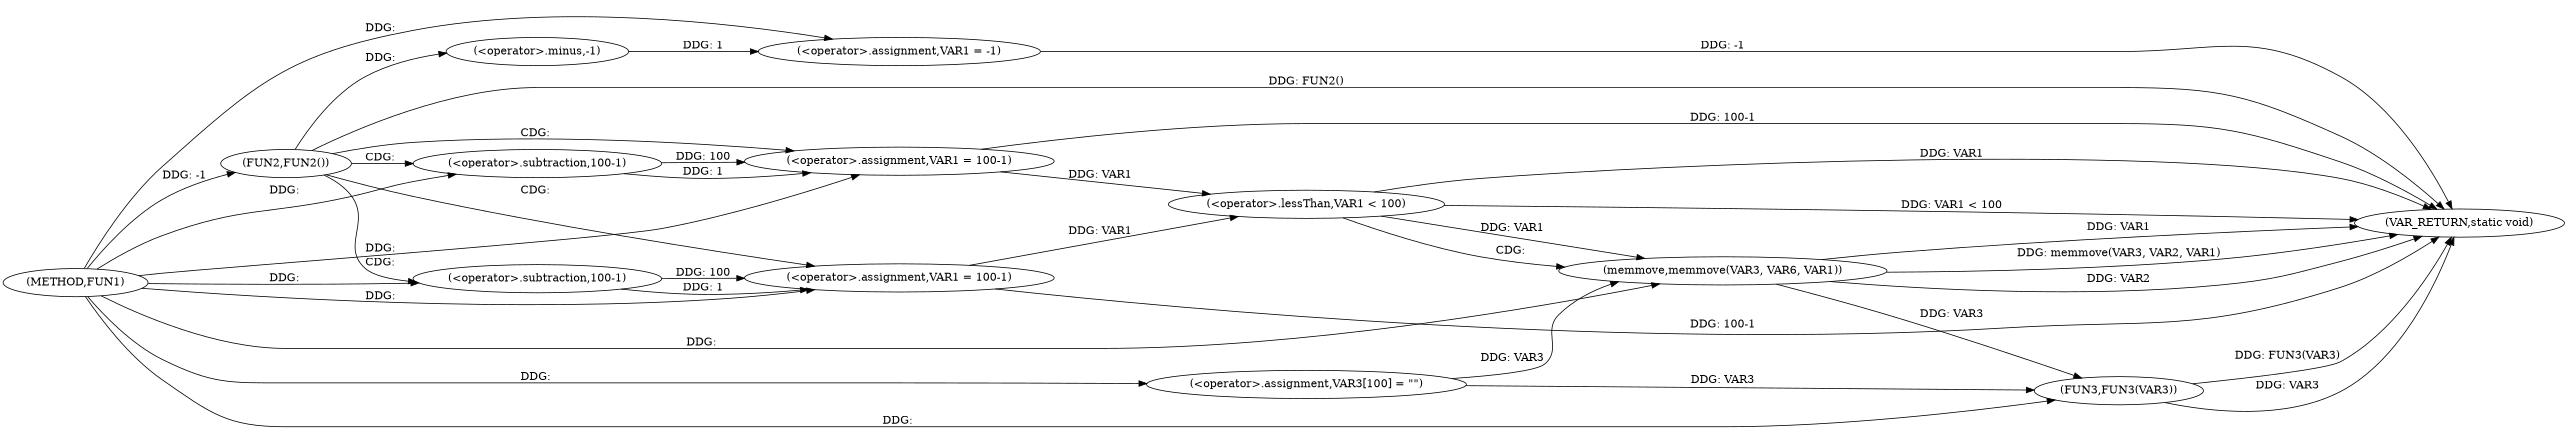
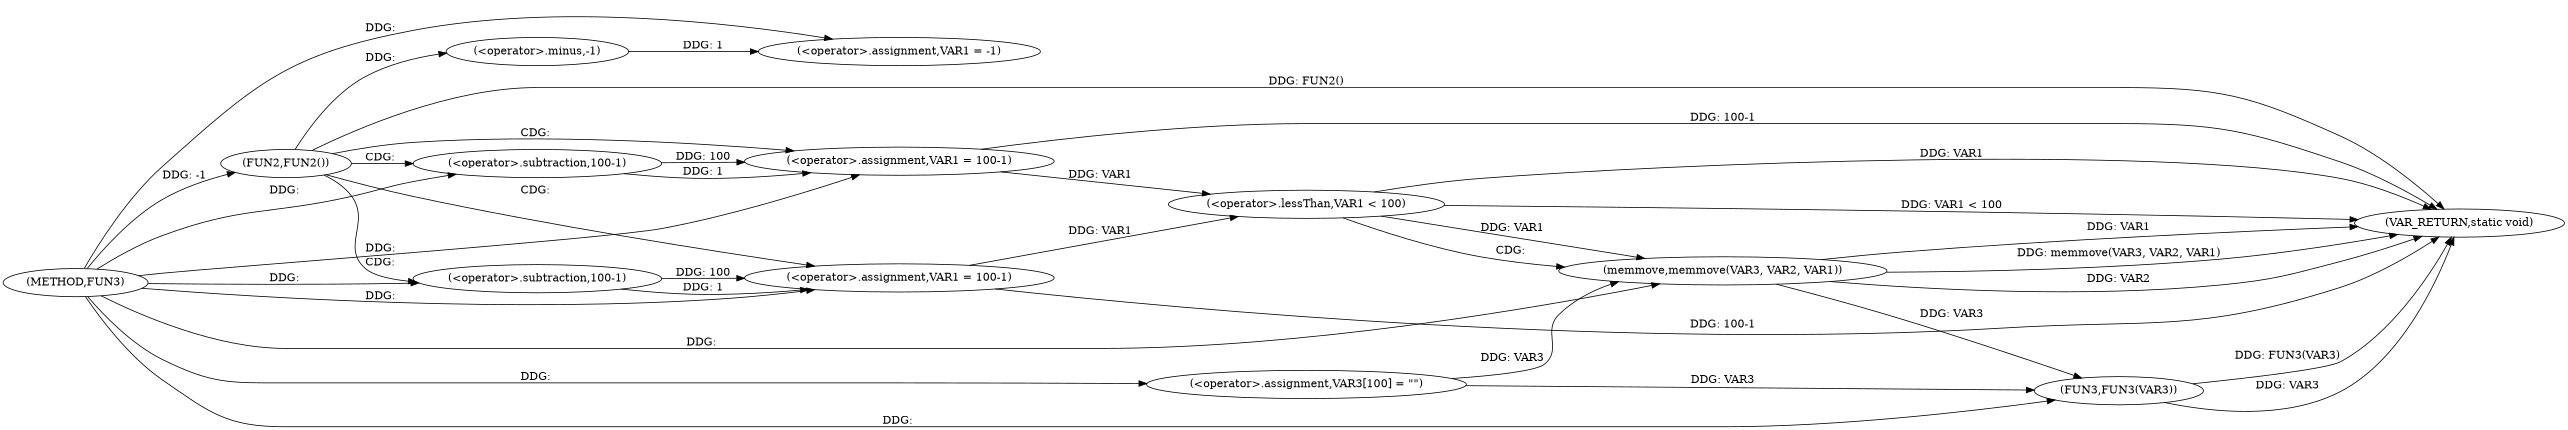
edge "(<operator>.assignment,VAR1 = -1)" -> "(VAR_RETURN,static void)": removed, label "DDG: -1"
node "(memmove,memmove(VAR3, VAR6, VAR1))": label "(memmove,memmove(VAR3, VAR6, VAR1))" -> "(memmove,memmove(VAR3, VAR2, VAR1))"
node "(METHOD,FUN1)": label "(METHOD,FUN1)" -> "(METHOD,FUN3)"
